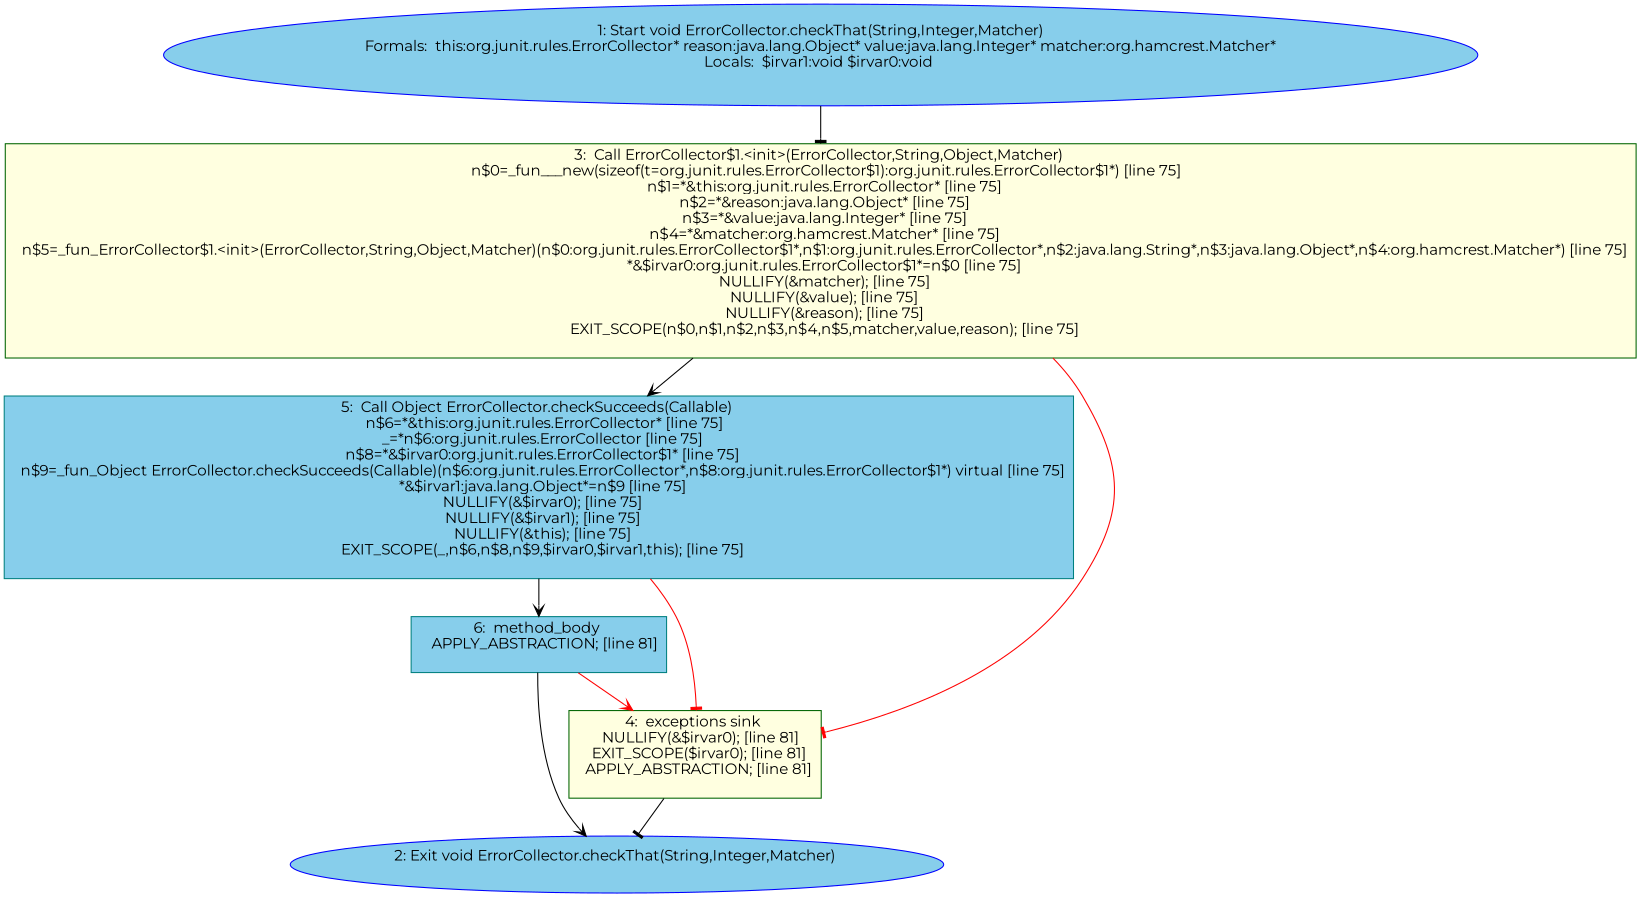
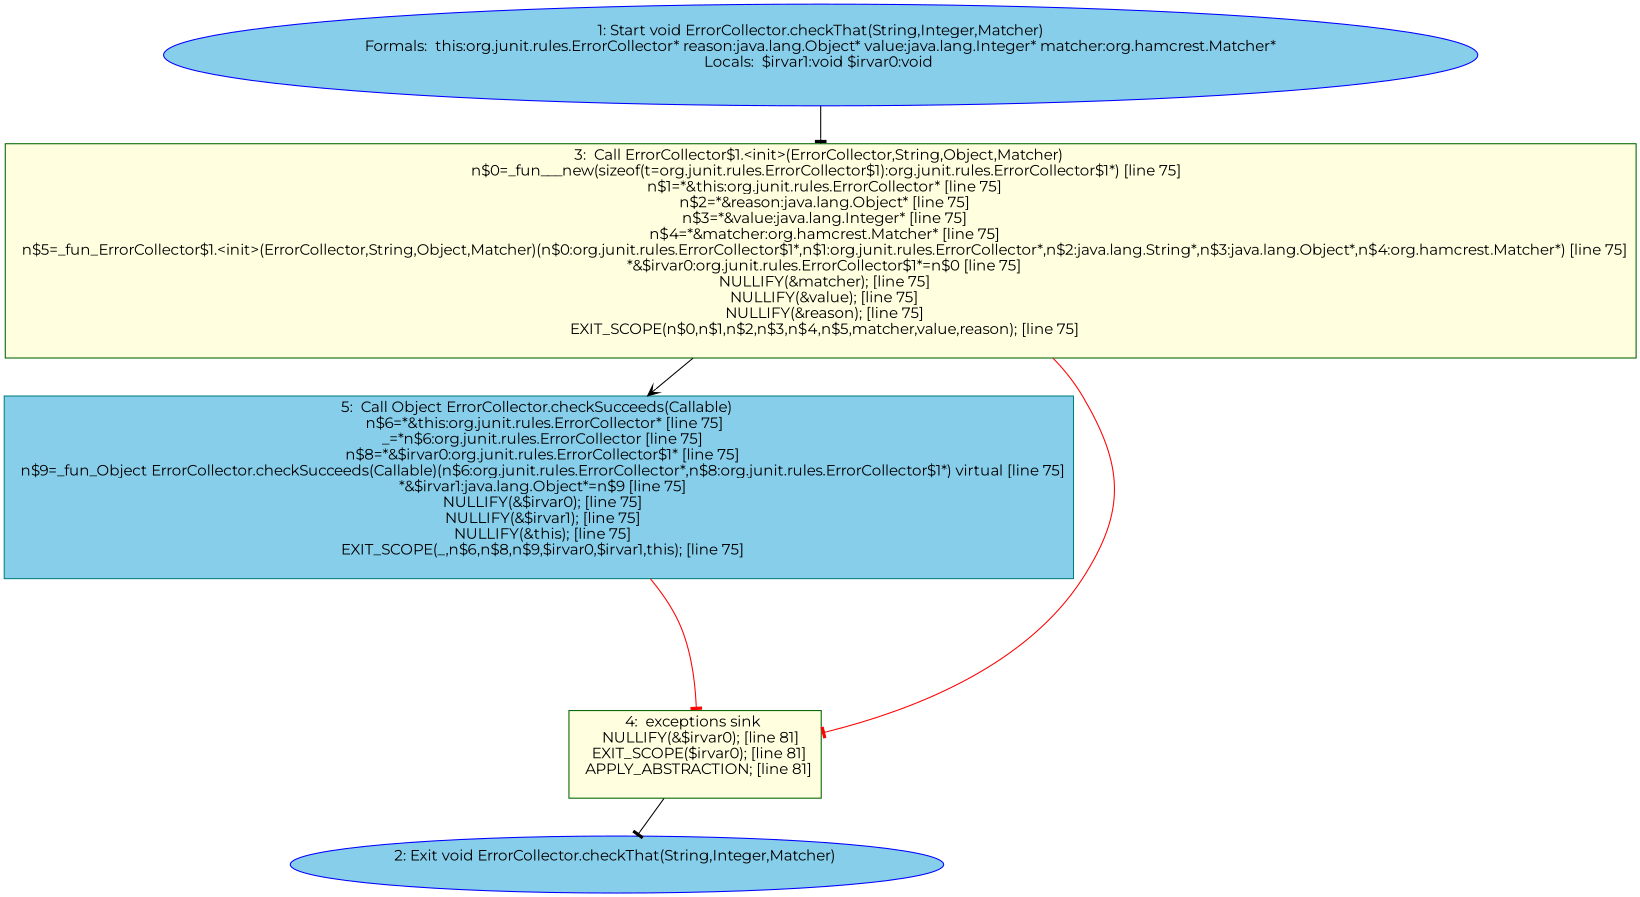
node "6:  method_body APPLY_ABSTRACTION; [line 81]": removed
